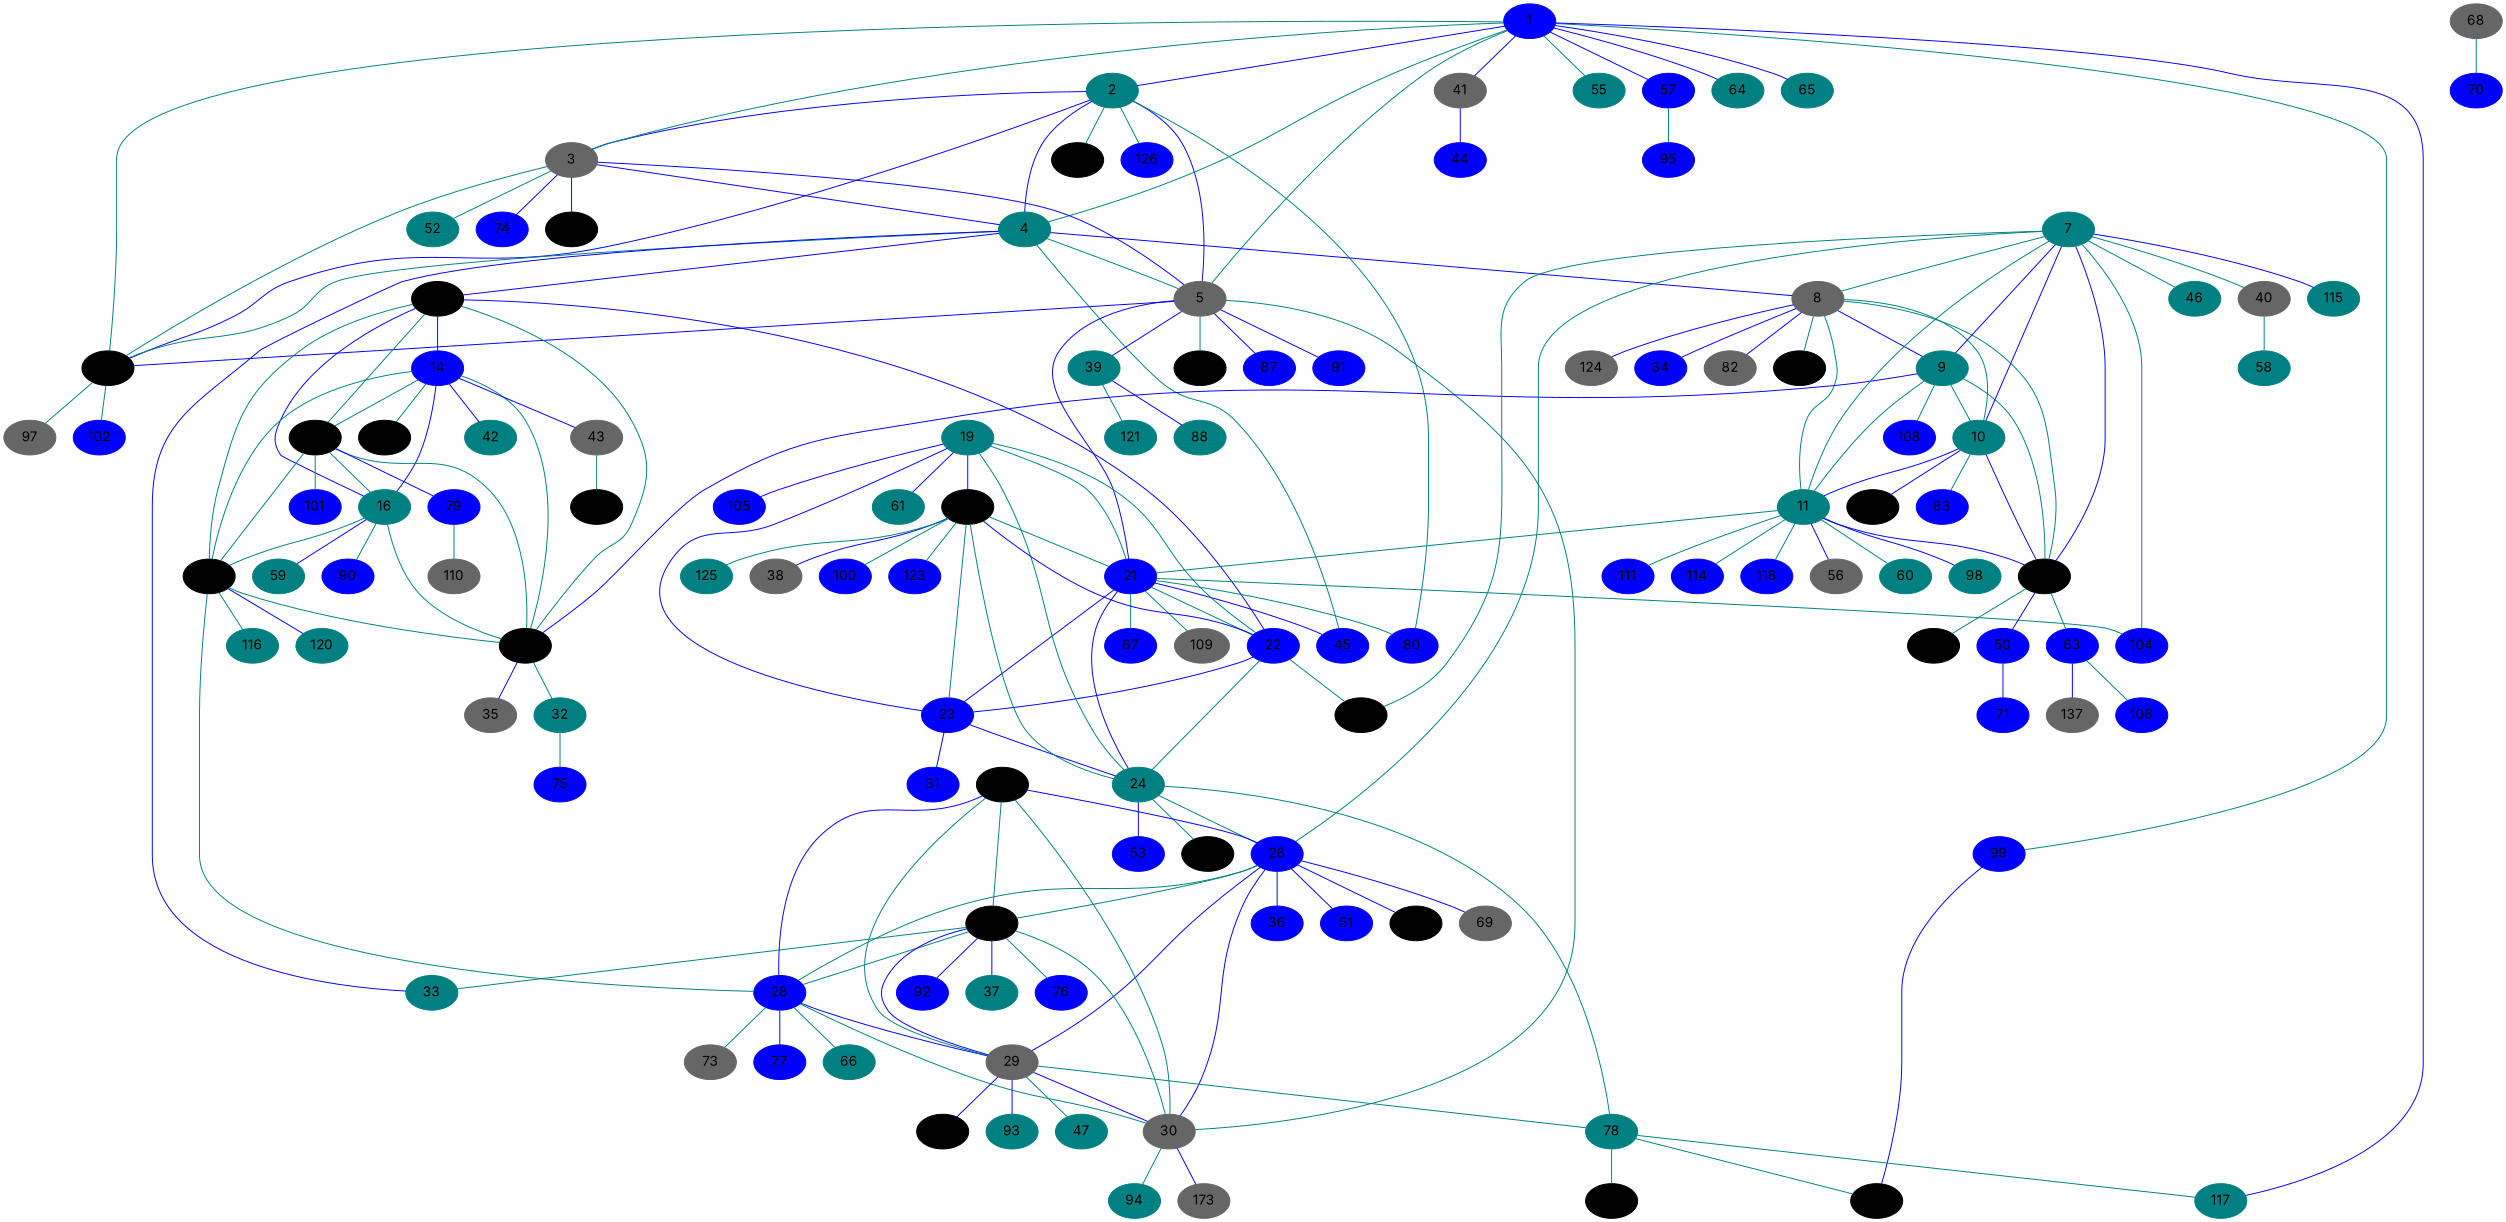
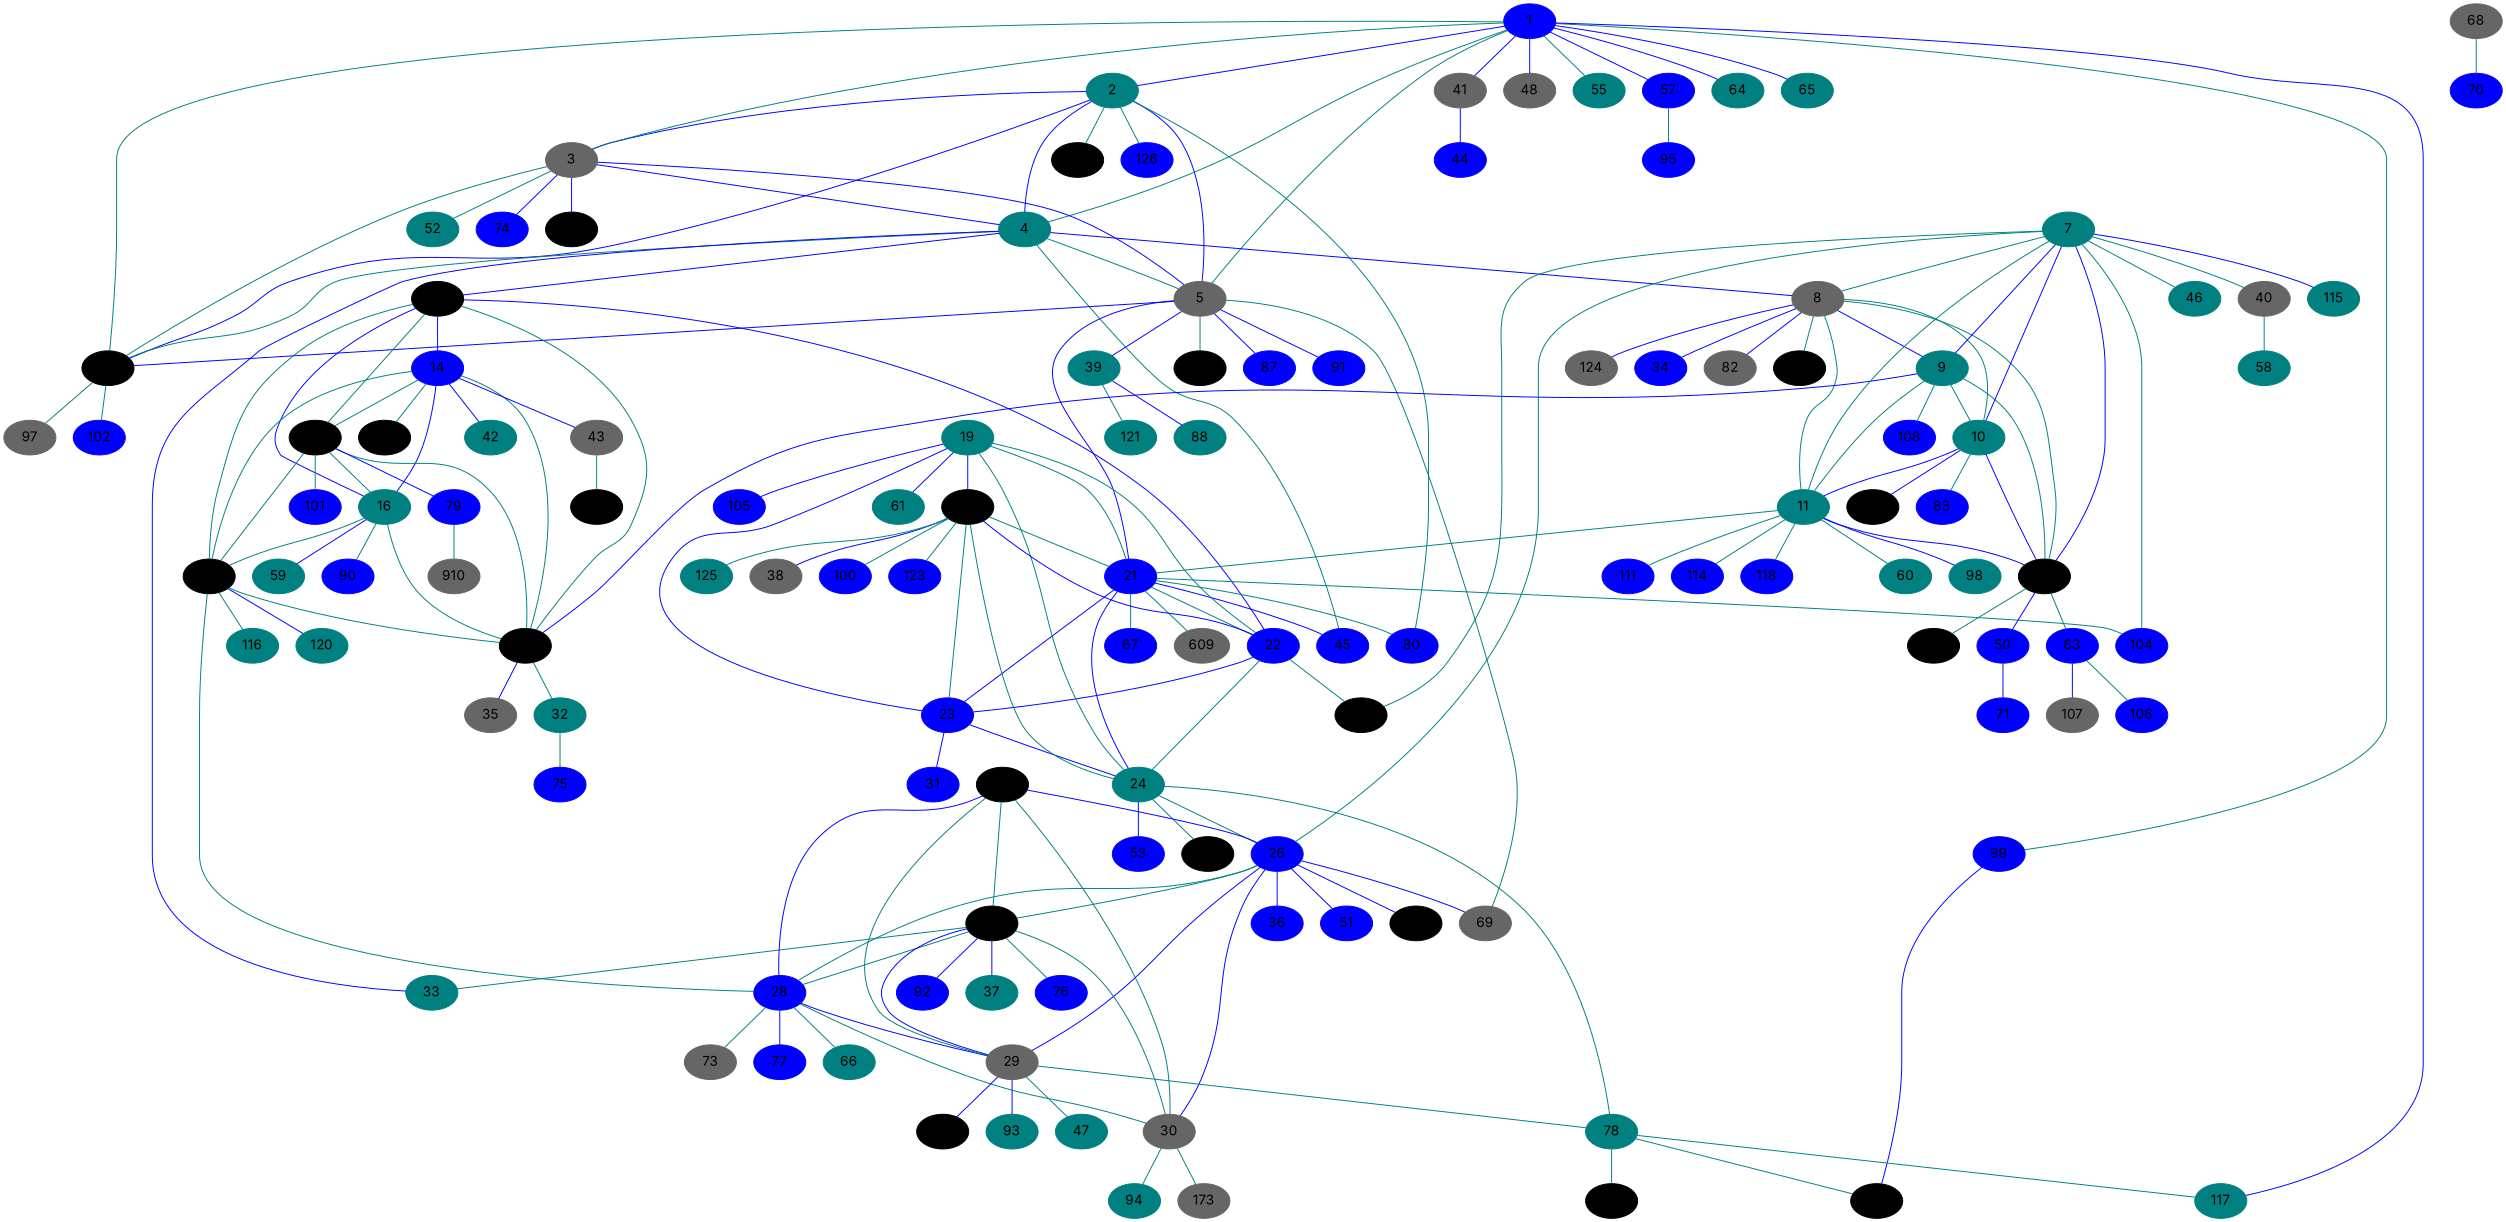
node "48": added
node "110": label "110" -> "910"
node "56": removed
node "109": label "109" -> "609"
node "137": label "137" -> "107"
edge "5" -- "30": now "5" -- "69"
edge "29" -- "30": removed
edge "30" -- "173": color blue -> teal
